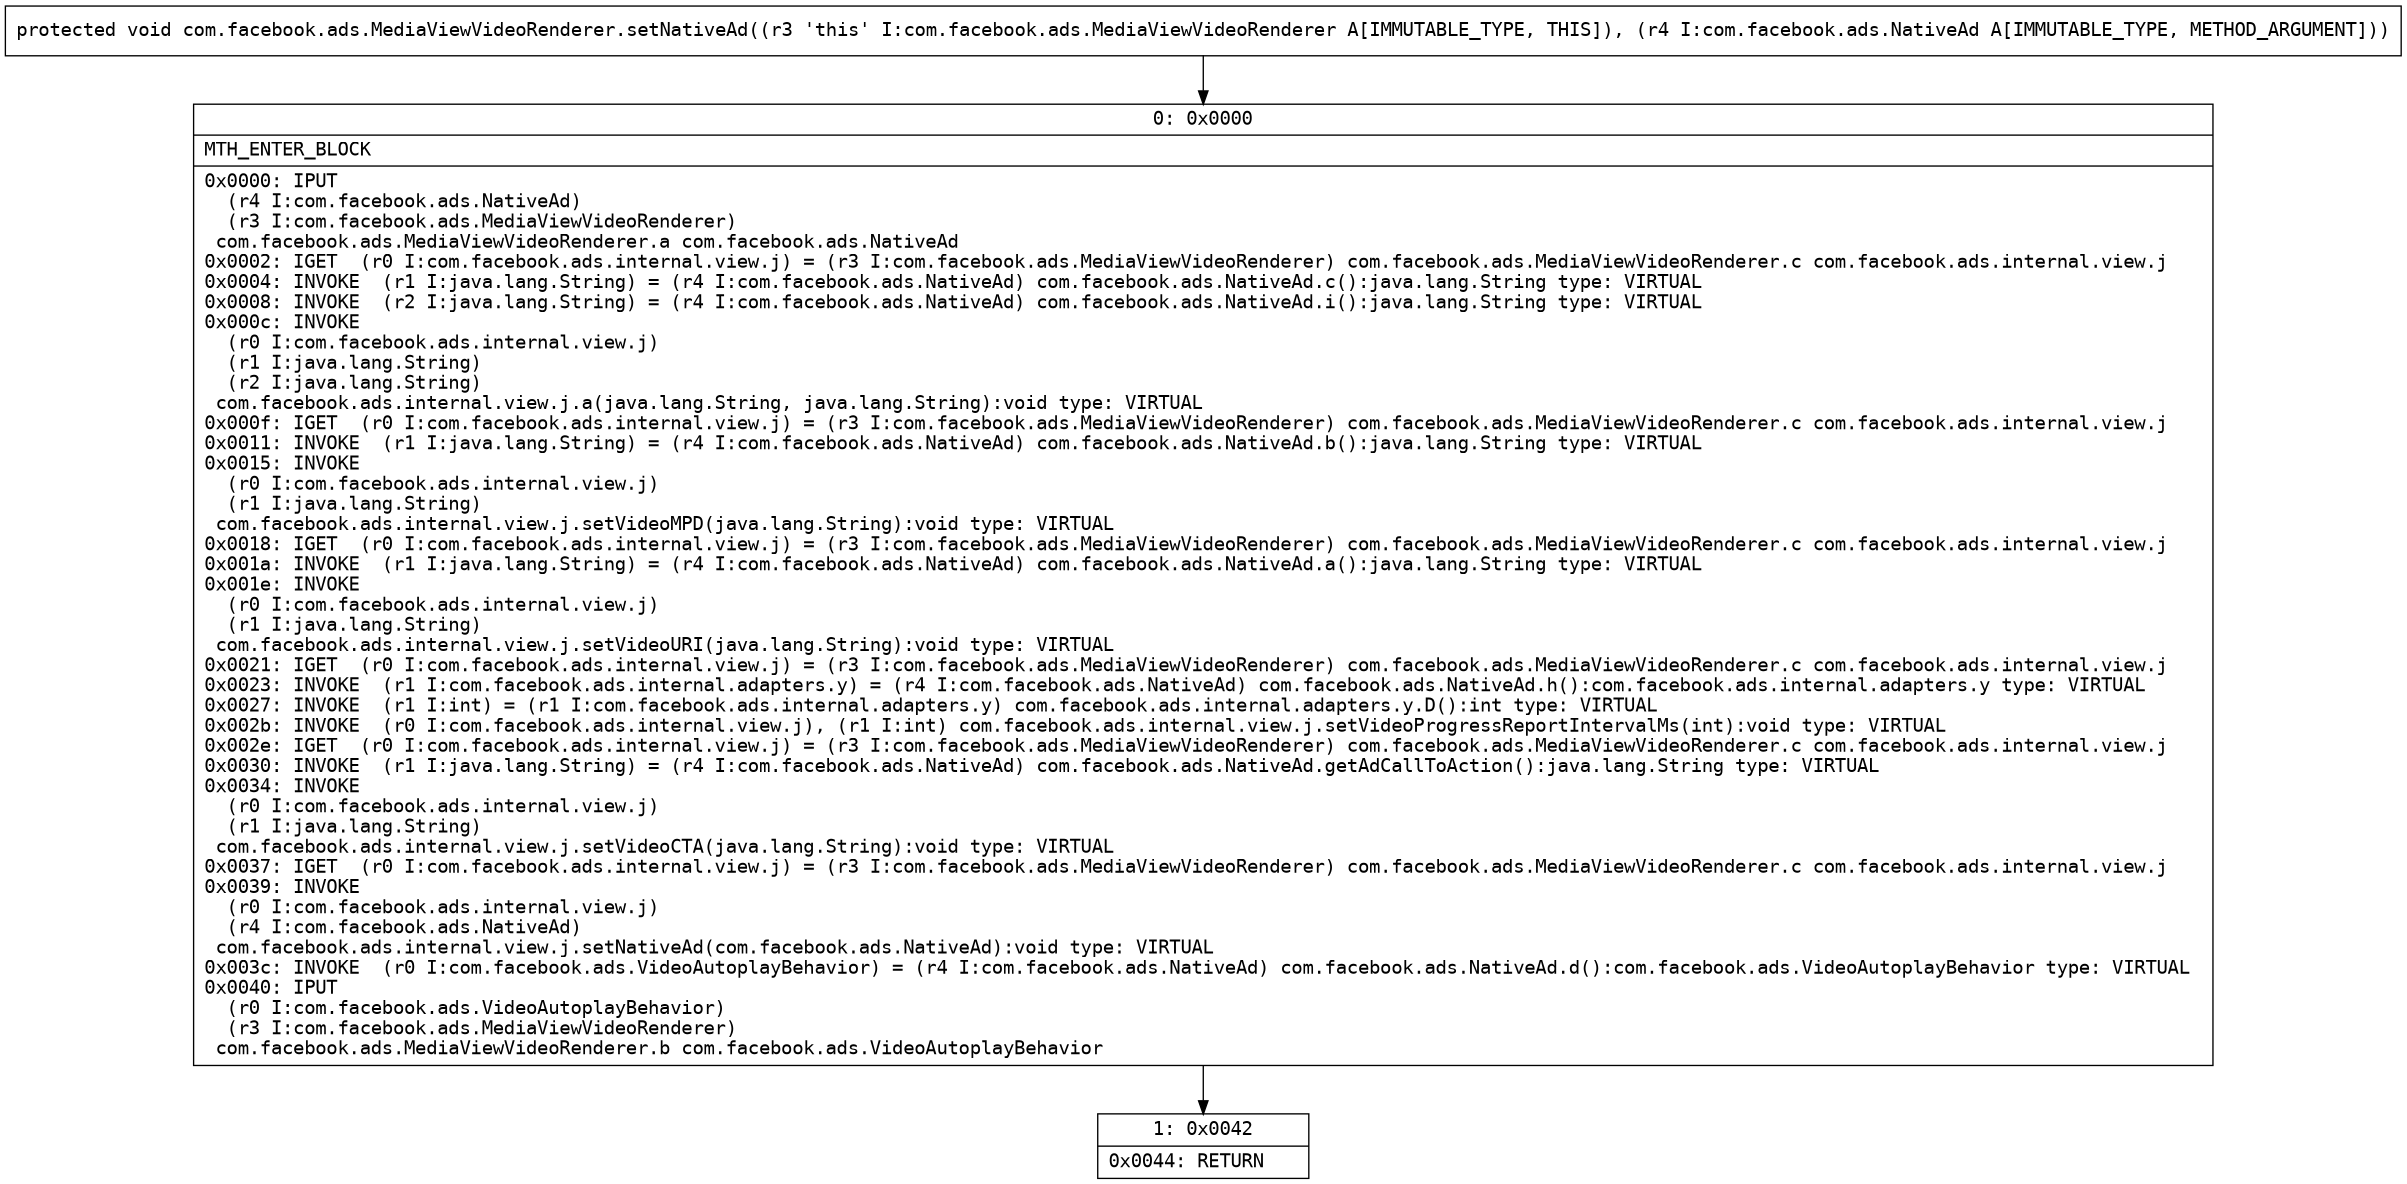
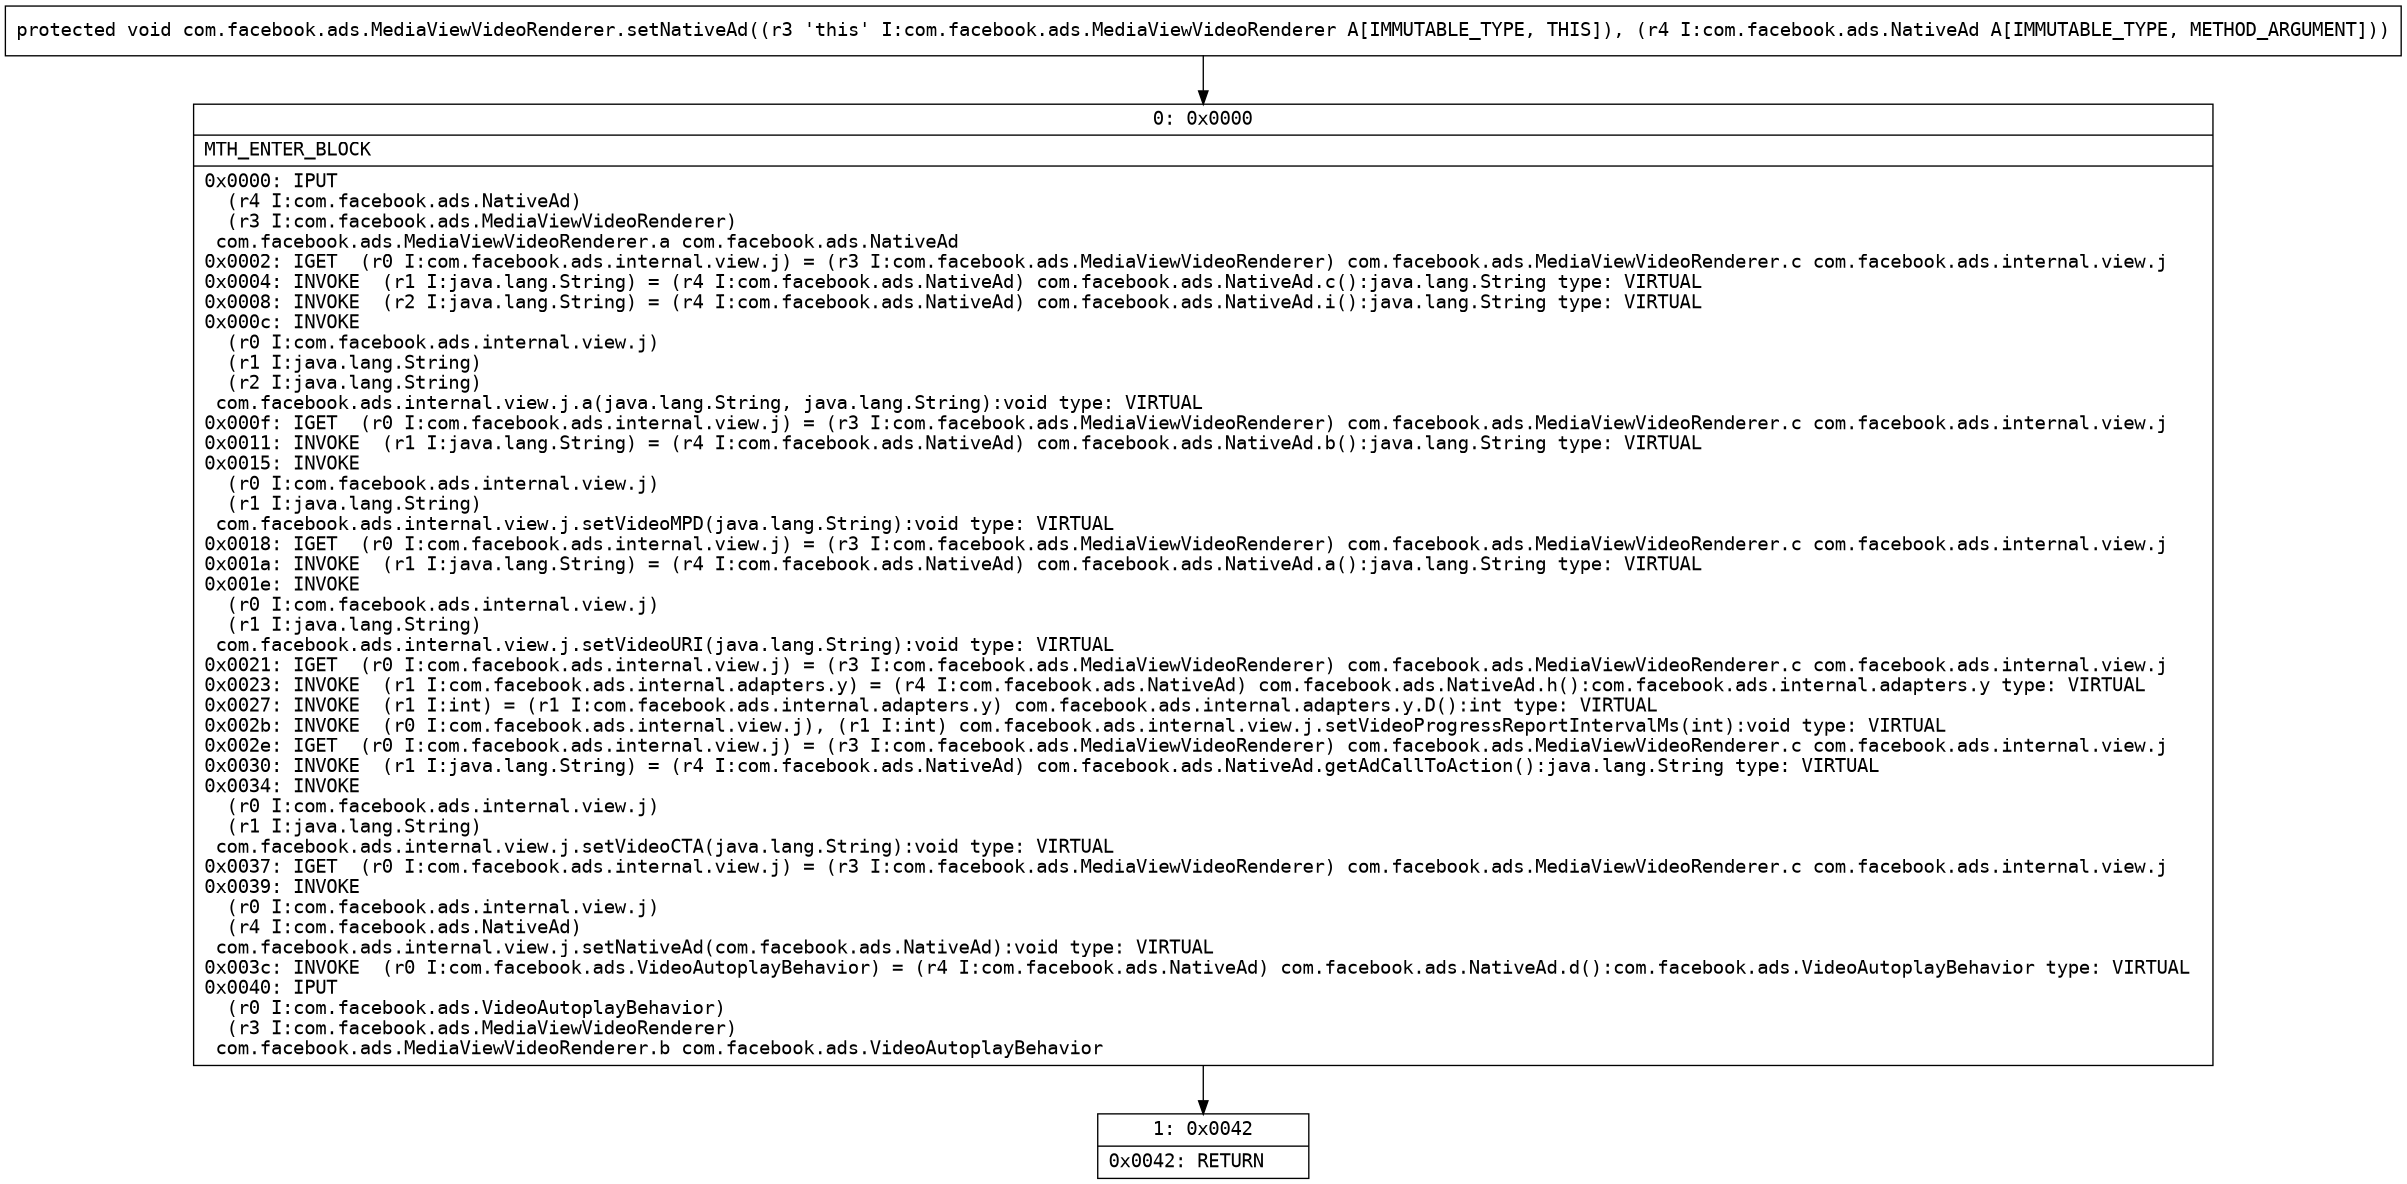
node "1: 0x0042": text "0x0044: RETURN" -> "0x0042: RETURN"
